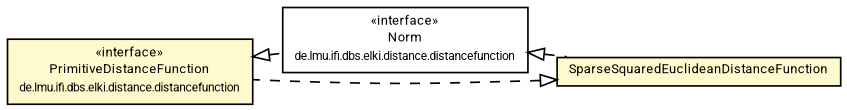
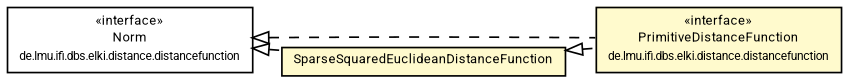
edge "Norm" -> "PrimitiveDistanceFunction": reversed
